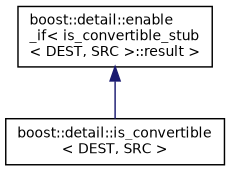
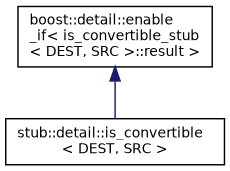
node "boost::detail::is_convertible < DEST, SRC >": label "boost::detail::is_convertible < DEST, SRC >" -> "stub::detail::is_convertible < DEST, SRC >"
